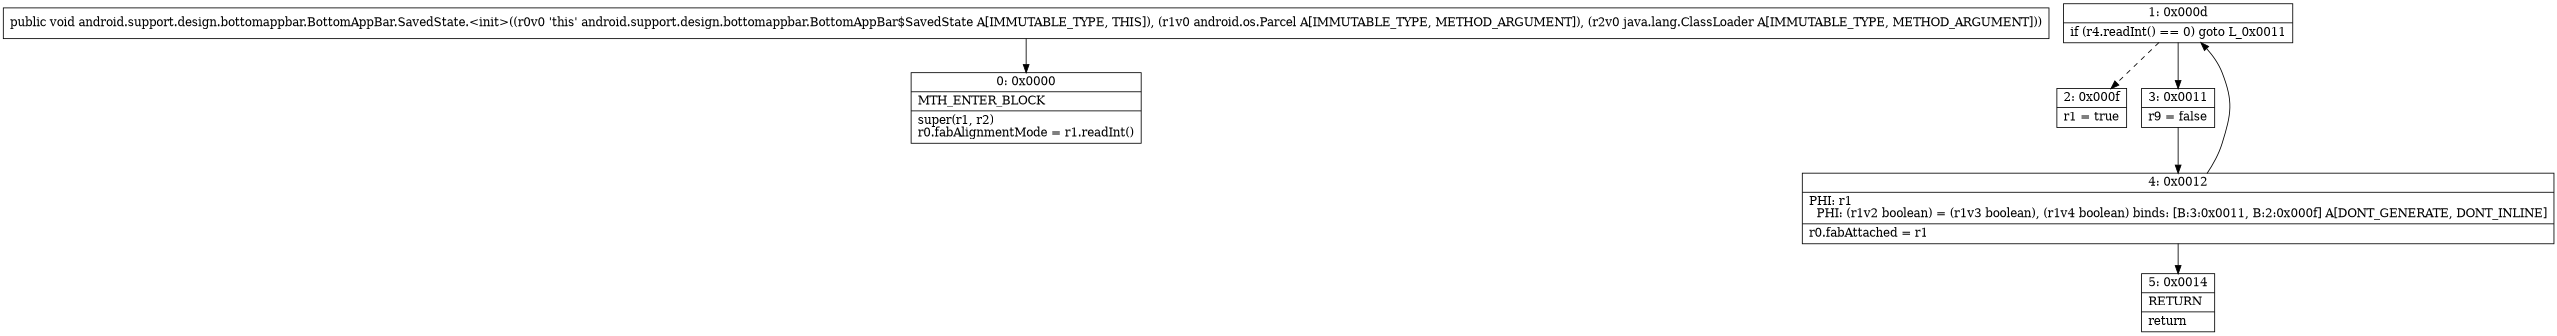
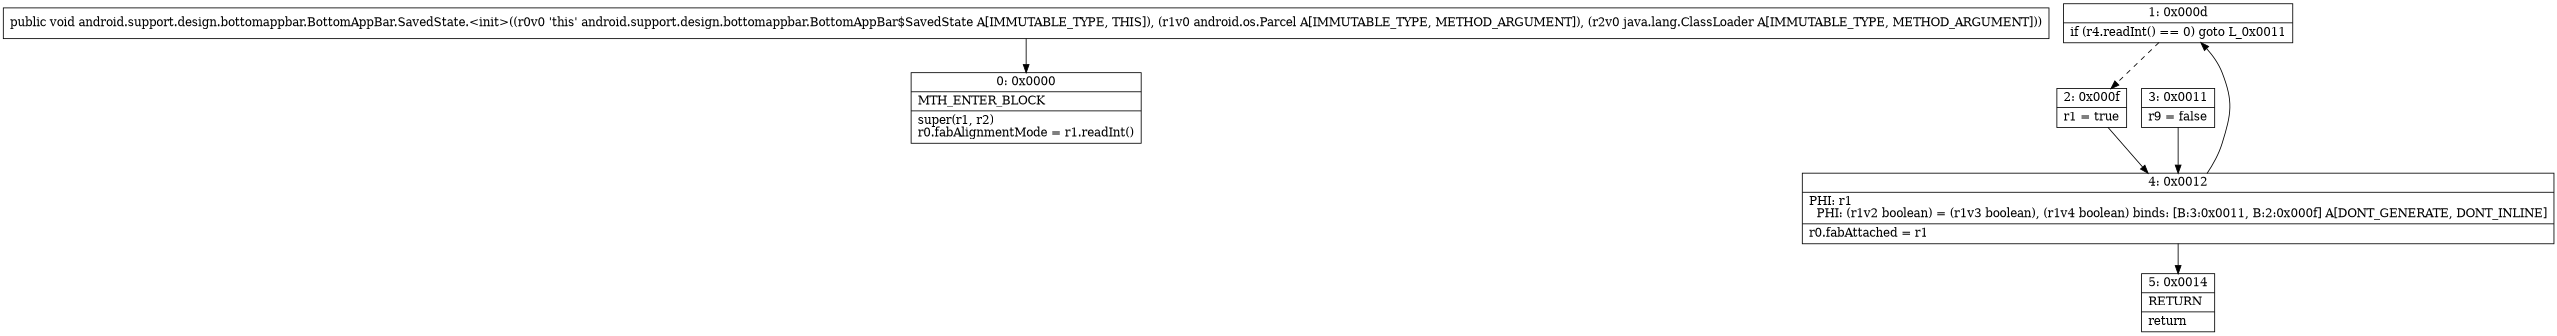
edge "1: 0x000d" -> "3: 0x0011": removed
edge "2: 0x000f" -> "4: 0x0012": added
